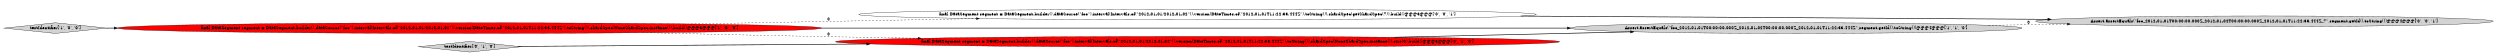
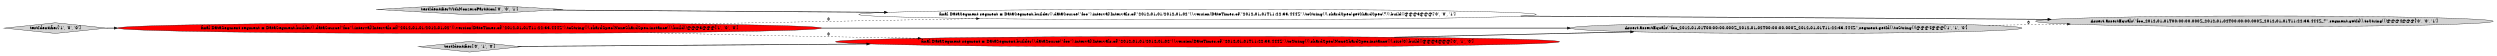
node "testIdentifierWithNonzeroPartition['0', '0', '1']": added
